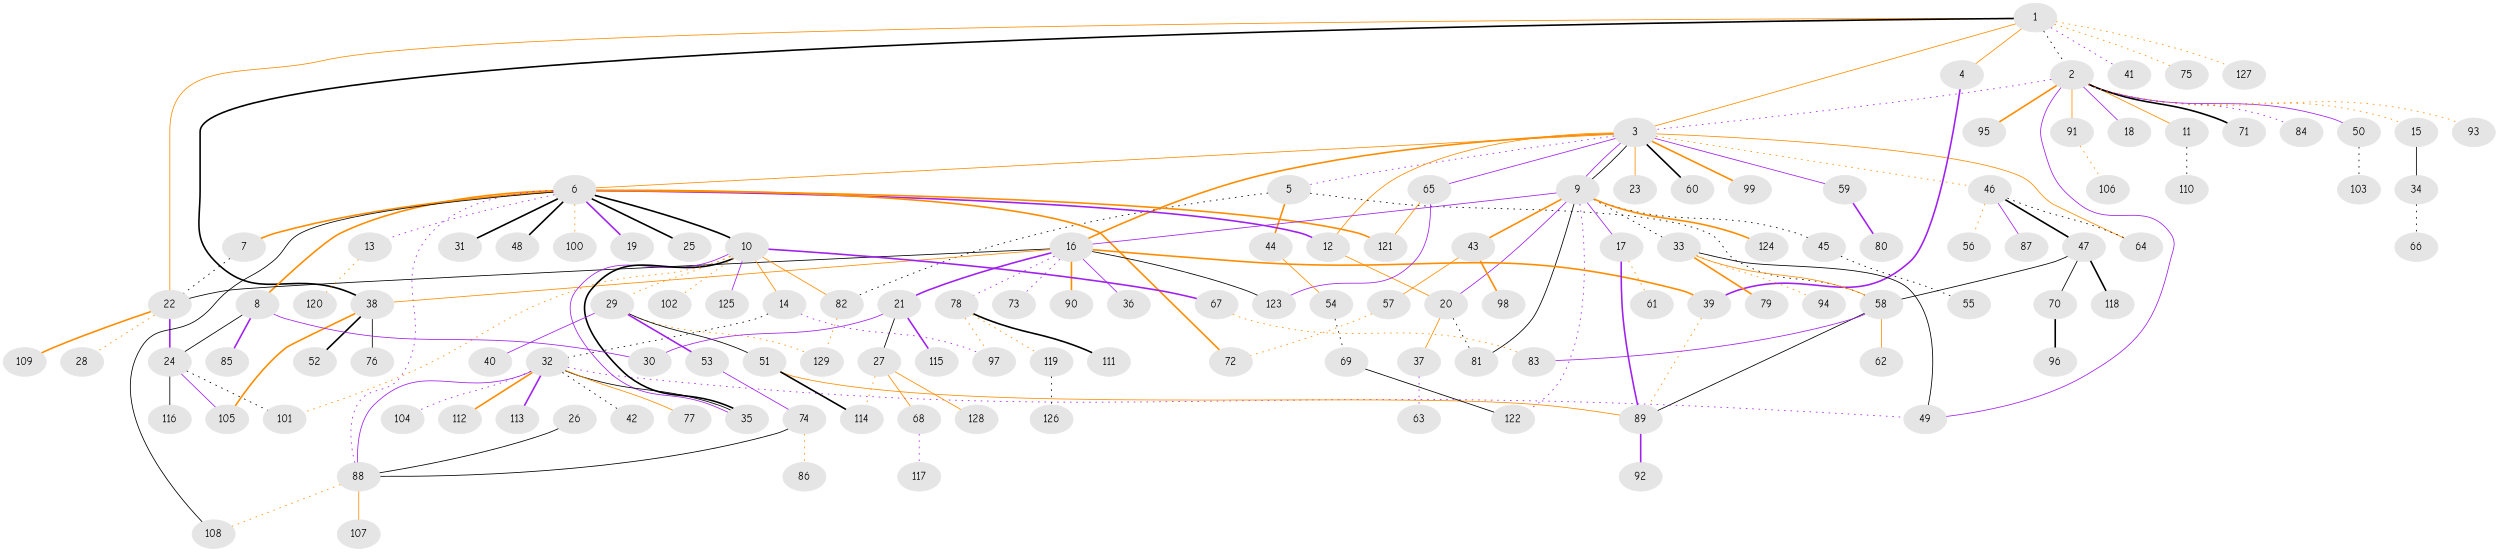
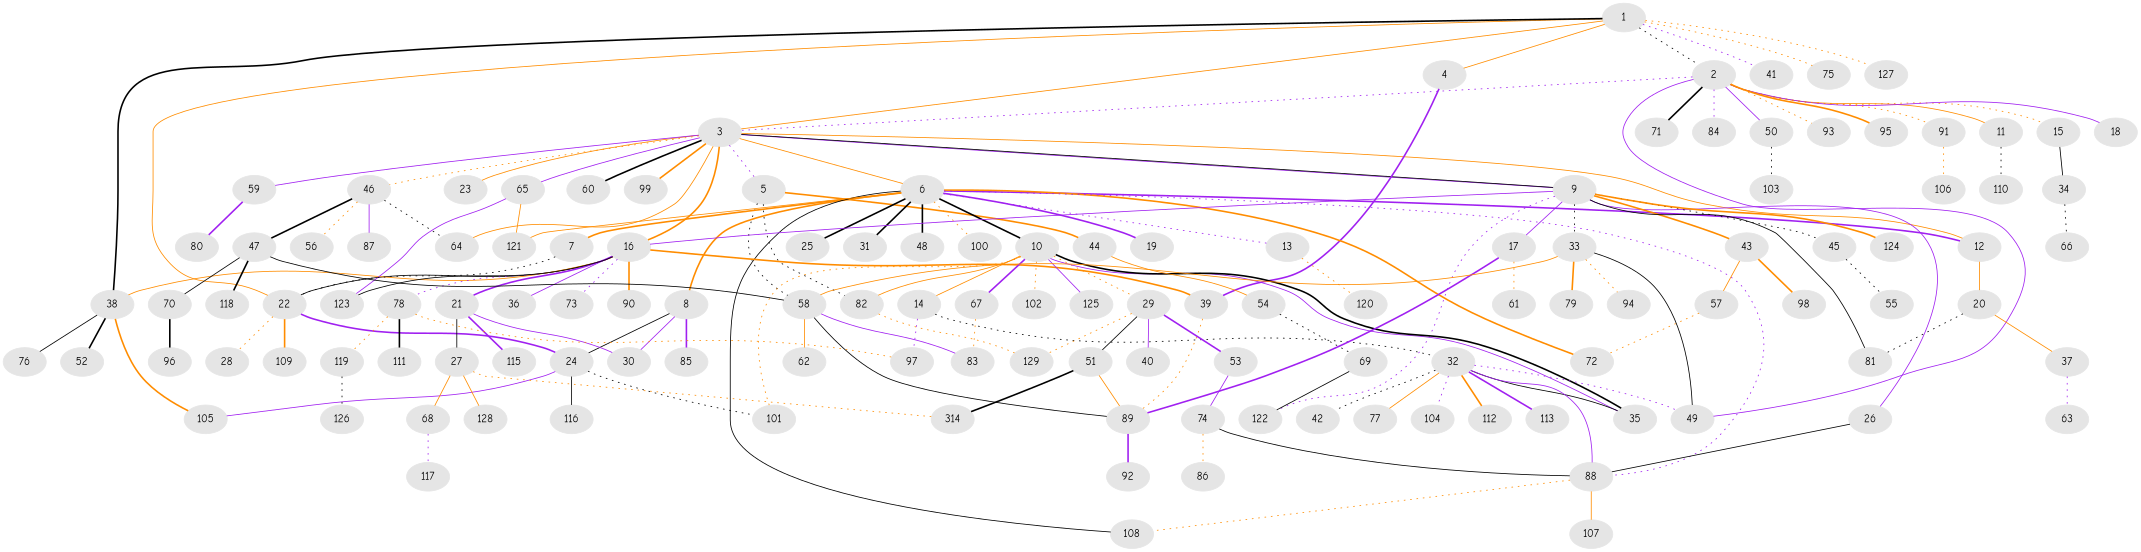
edge "2" -- "91": style solid -> dotted
edge "6" -- "121": style bold -> solid
edge "9" -- "20": now "9" -- "26"
node "114": label "114" -> "314"
